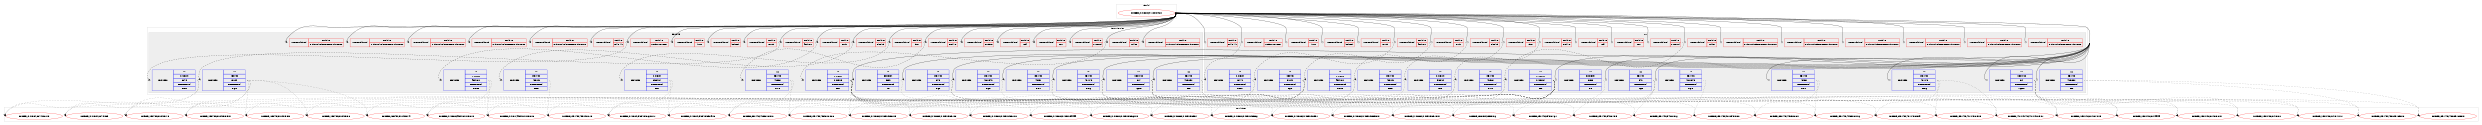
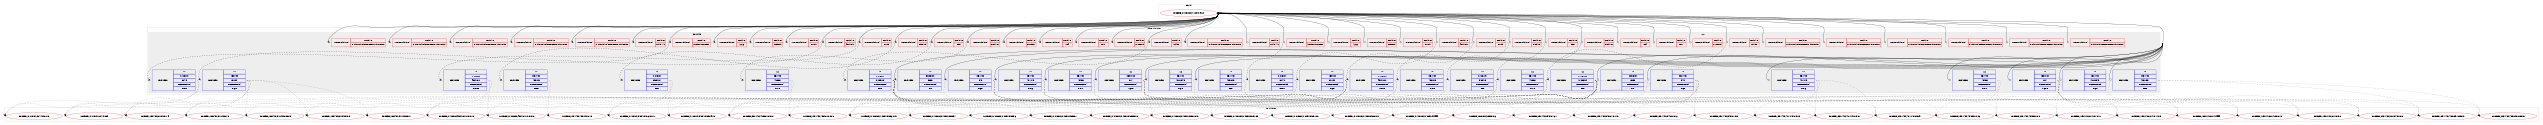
node "portage://sys-curl/flashrom-1.3.0-r2": label "portage://sys-curl/flashrom-1.3.0-r2" -> "portage://sys-apps/flashrom-1.3.0-r2"
node "portage://dev-libs/glib-2.78.4-r1": added
node "portage://libxmlb-libs/libxmlb-0.3.14": label "portage://libxmlb-libs/libxmlb-0.3.14" -> "portage://dev-libs/libxmlb-0.3.14"
